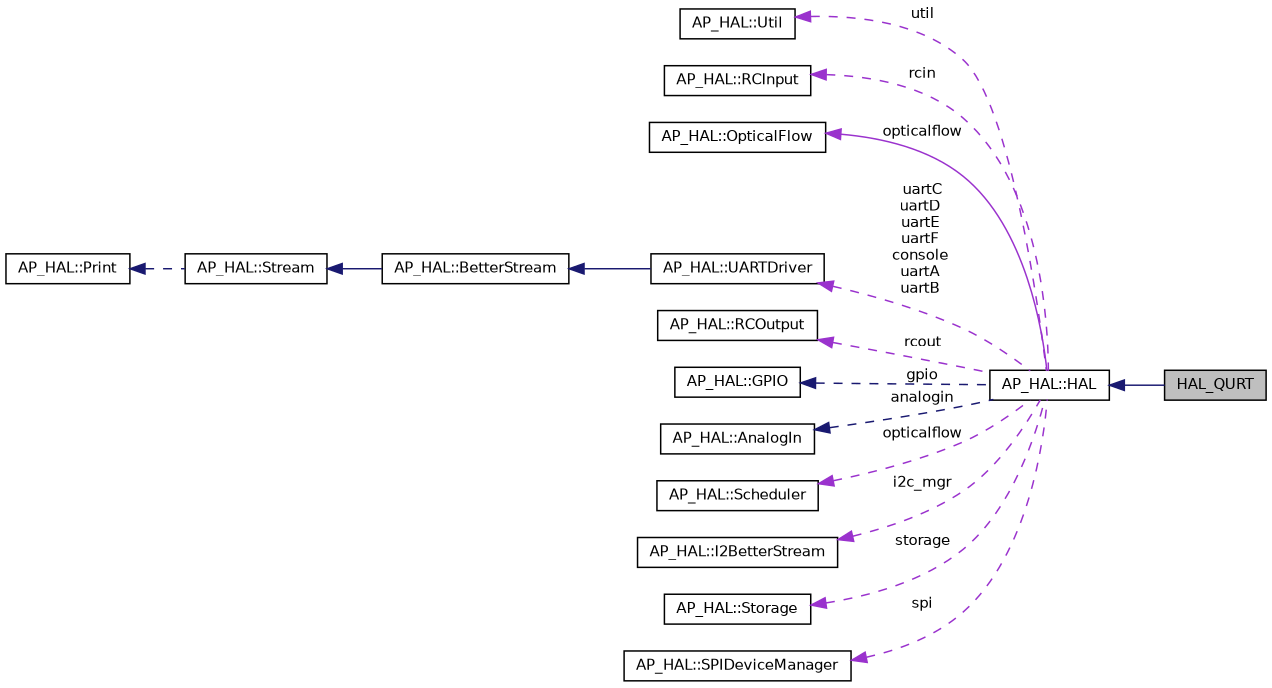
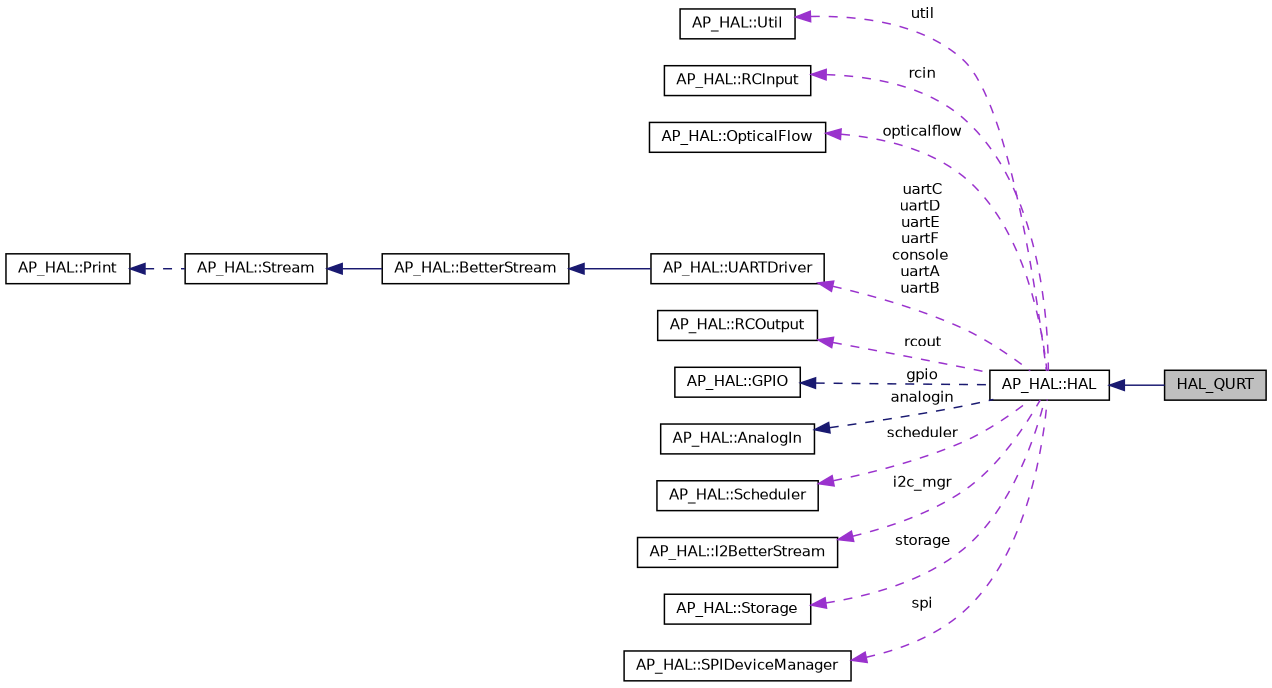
edge "AP_HAL::HAL" -> "AP_HAL::OpticalFlow": style solid -> dashed
edge "AP_HAL::HAL" -> "AP_HAL::Scheduler": label " opticalflow" -> " scheduler"
